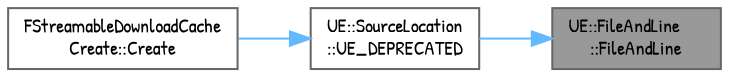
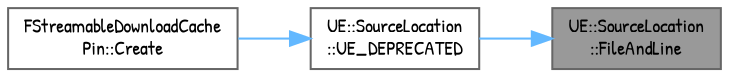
node "FStreamableDownloadCache Create::Create": label "FStreamableDownloadCache Create::Create" -> "FStreamableDownloadCache Pin::Create"
node "UE::FileAndLine ::FileAndLine": label "UE::FileAndLine ::FileAndLine" -> "UE::SourceLocation ::FileAndLine"
